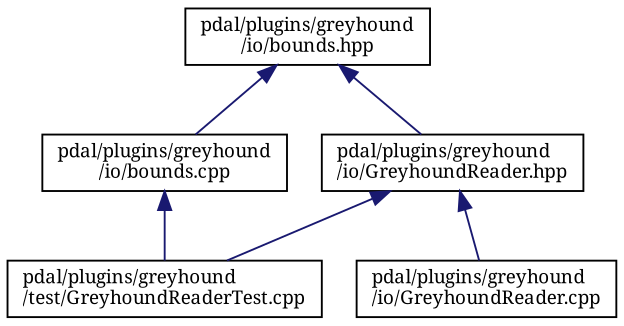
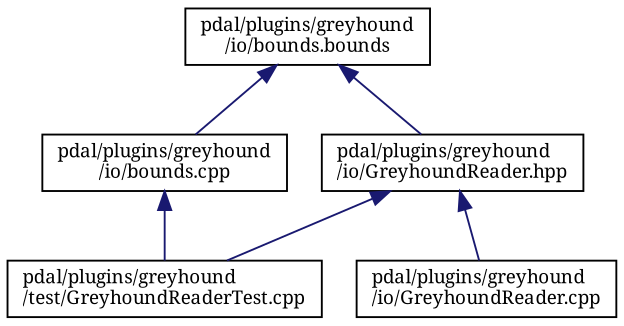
node "pdal/plugins/greyhound /io/bounds.hpp": label "pdal/plugins/greyhound /io/bounds.hpp" -> "pdal/plugins/greyhound /io/bounds.bounds"
